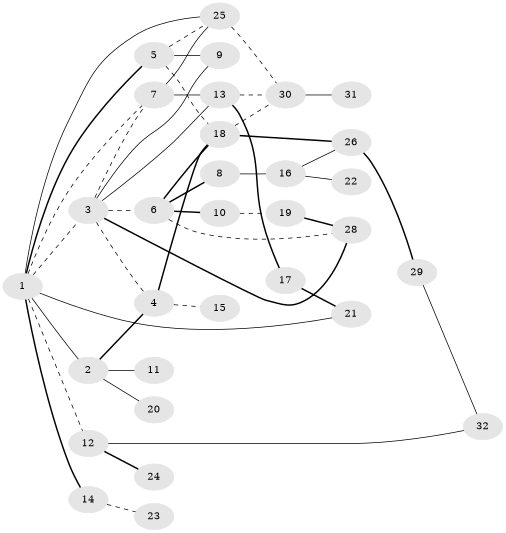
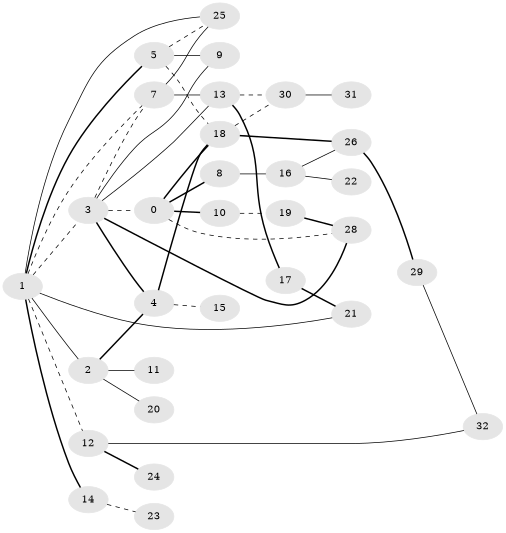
edge "25" -- "30": removed
node "6": label "6" -> "0"
edge "3" -- "4": style dashed -> bold
